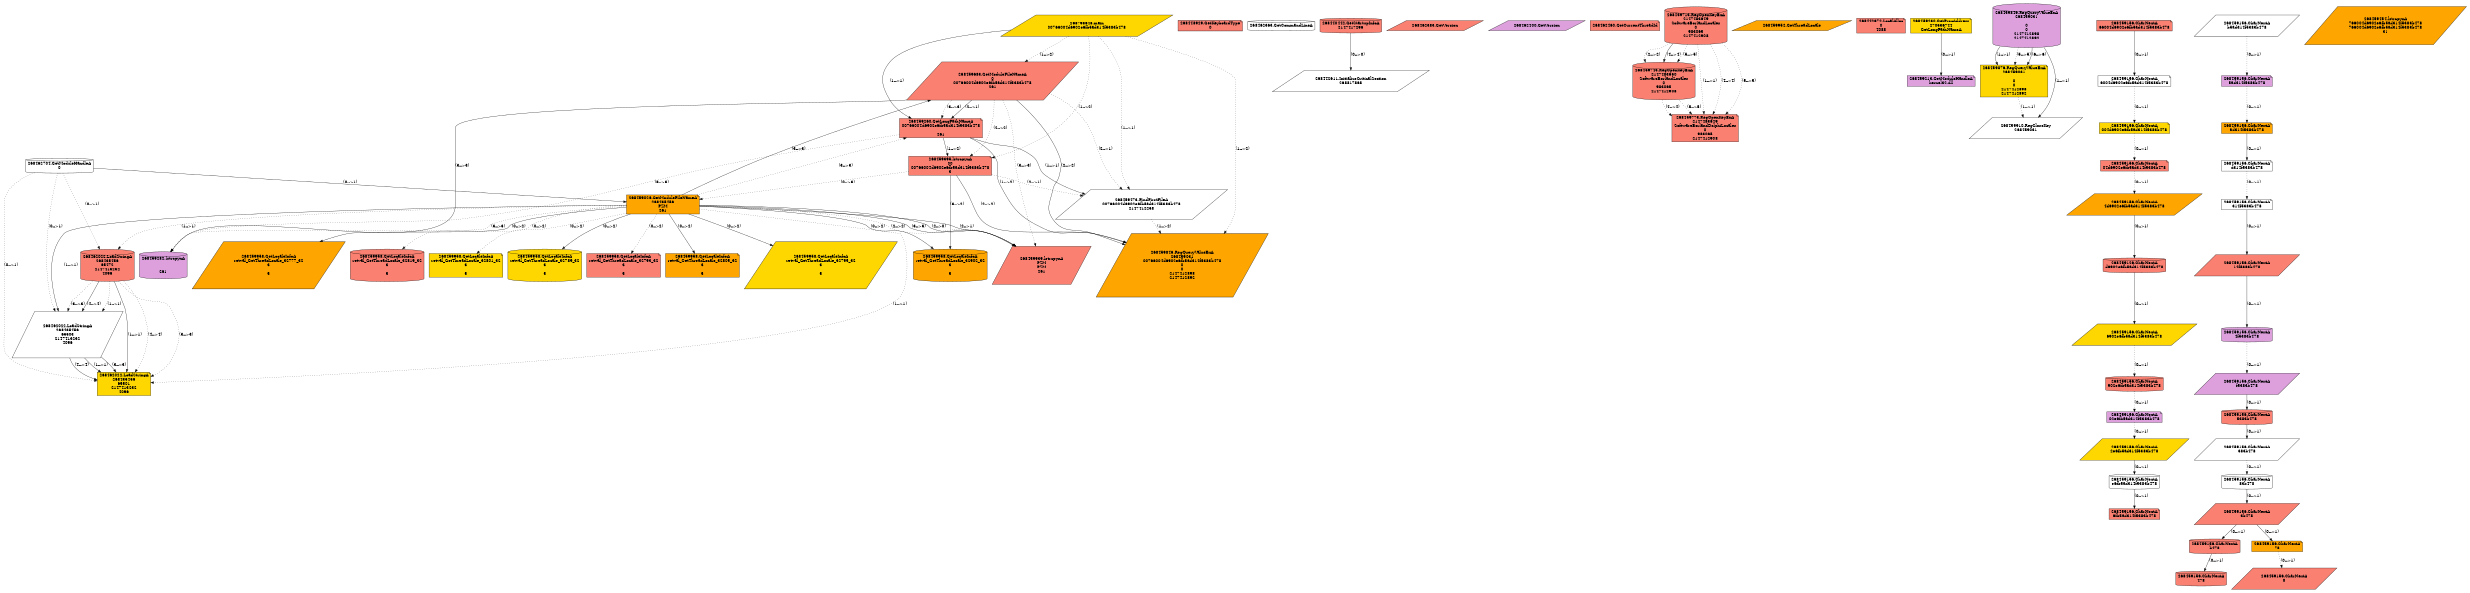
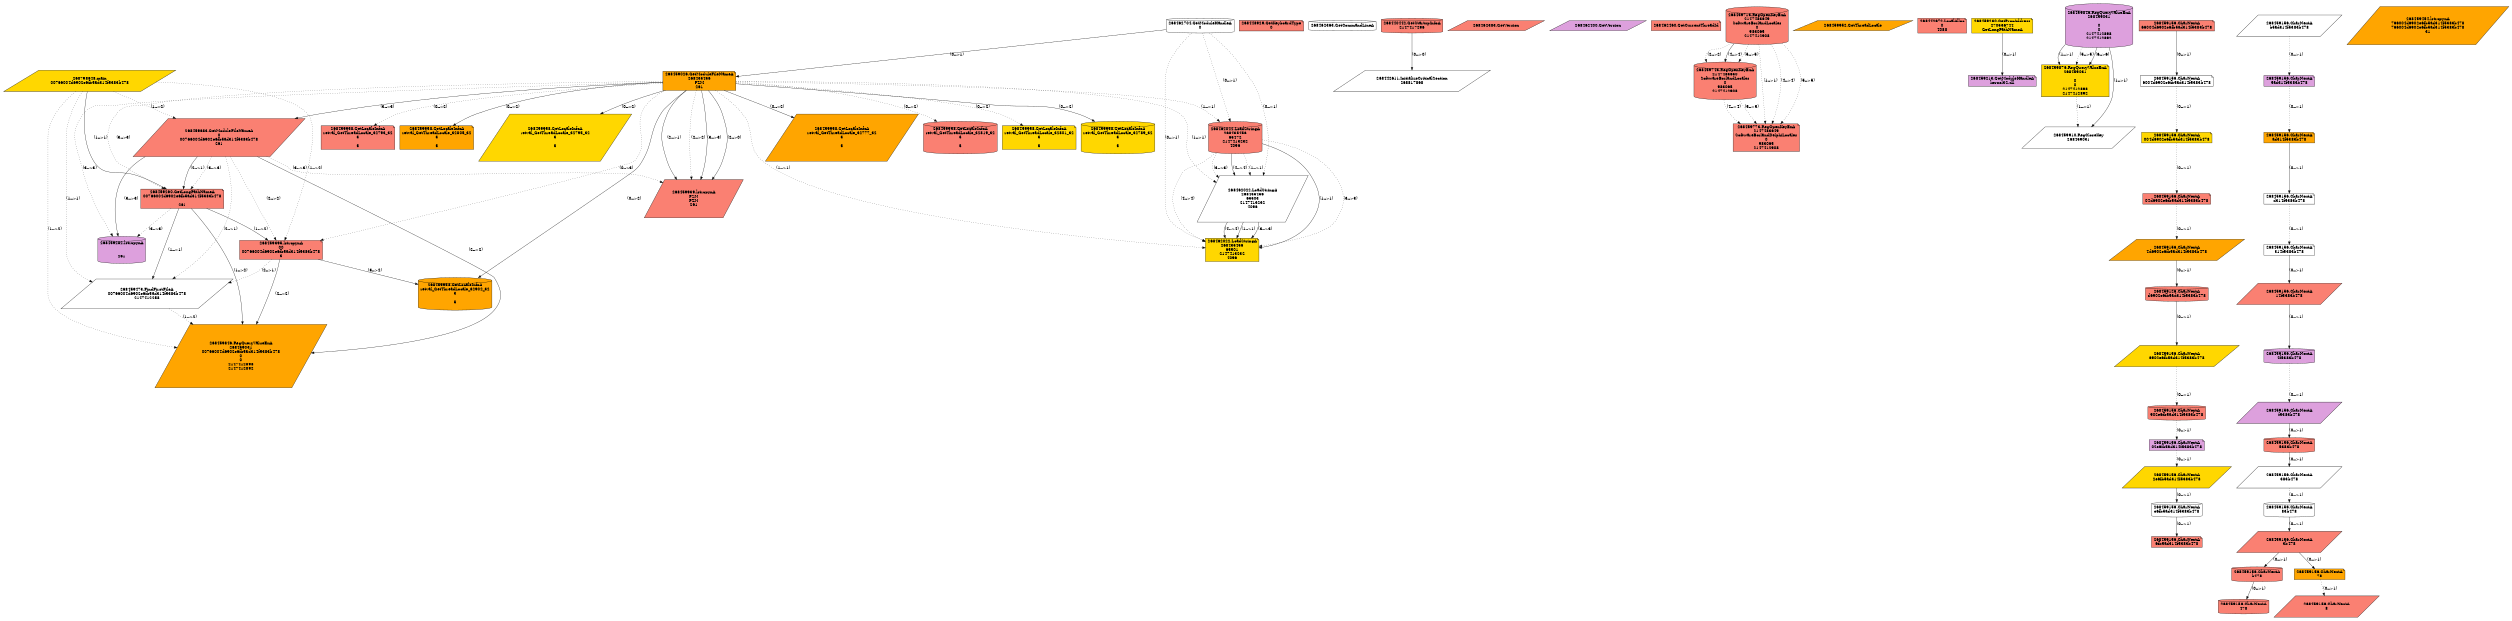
edge "268459395.lstrcpynA 00 00766004d6902e6fb5ad314f5383b478 3" -> "268459026.GetModuleFileNameA 268435456 PZM 261": reversed
edge "268459026.GetModuleFileNameA 268435456 PZM 261" -> "268462022.LoadStringA 268435456 65503 2147413232 4096": style solid -> dotted
